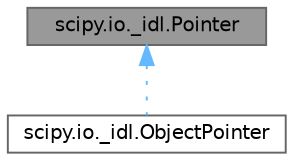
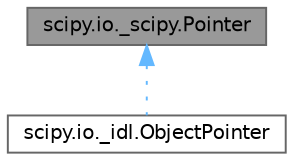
node "scipy.io._idl.Pointer": label "scipy.io._idl.Pointer" -> "scipy.io._scipy.Pointer"
